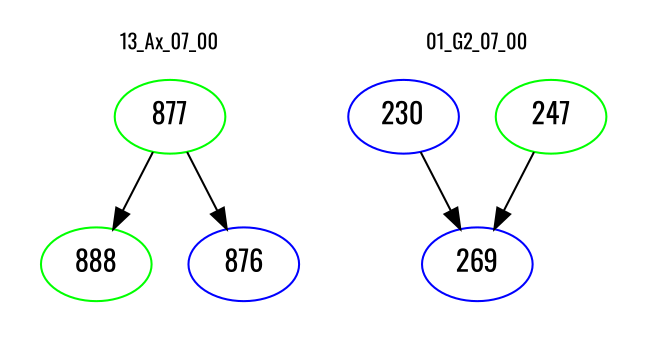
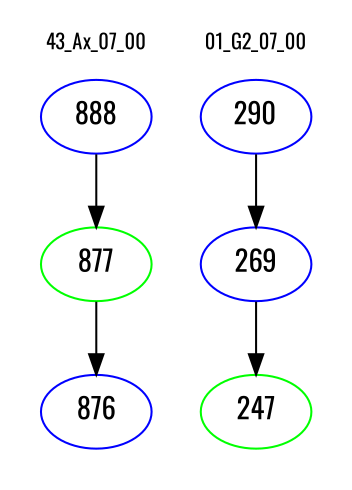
cluster "13_Ax_07_00": label "13_Ax_07_00" -> "43_Ax_07_00"
node "230": label "230" -> "290"
edge "877" -> "888": reversed
edge "247" -> "269": reversed
node "888": color green -> blue
